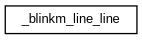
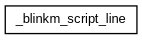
node "_blinkm_line_line": label "_blinkm_line_line" -> "_blinkm_script_line"
